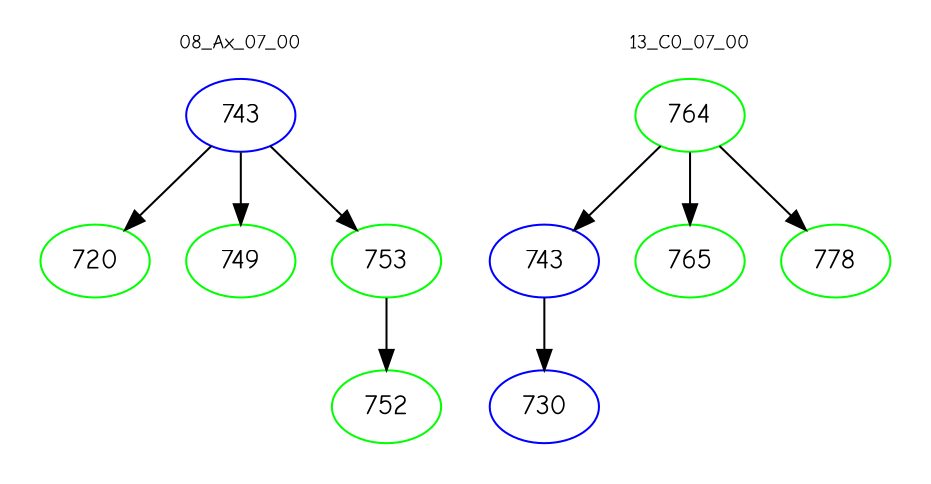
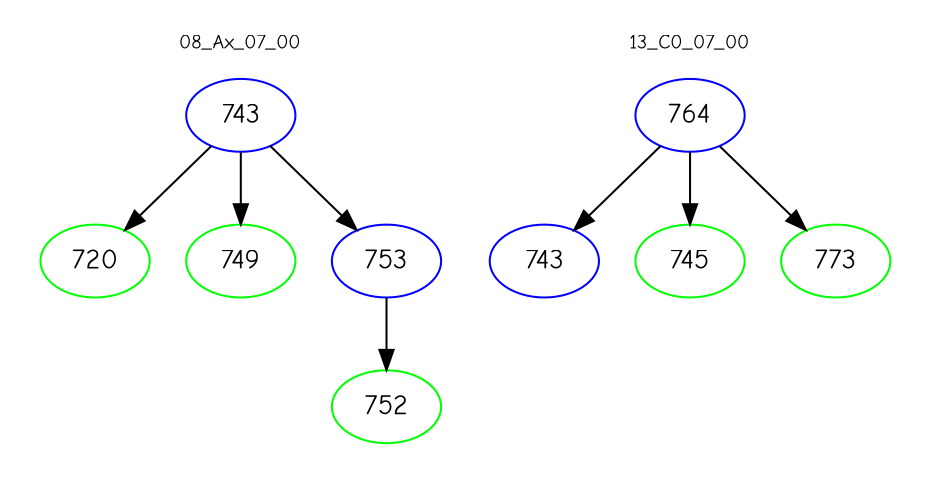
node "764": color green -> blue
node "753": color green -> blue
node "765": label "765" -> "745"
node "778": label "778" -> "773"
node "730": removed
